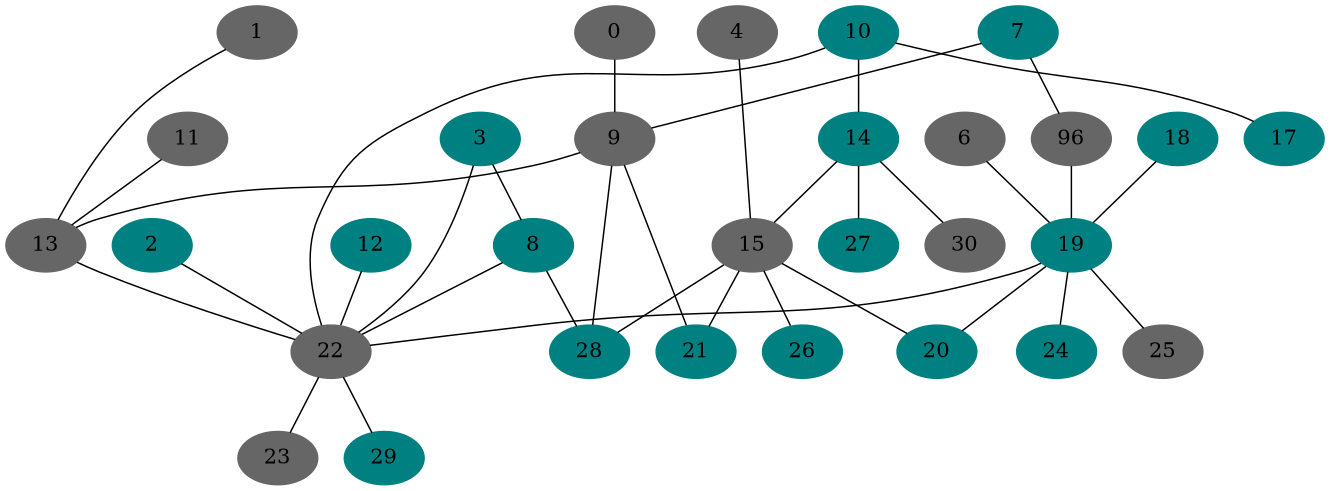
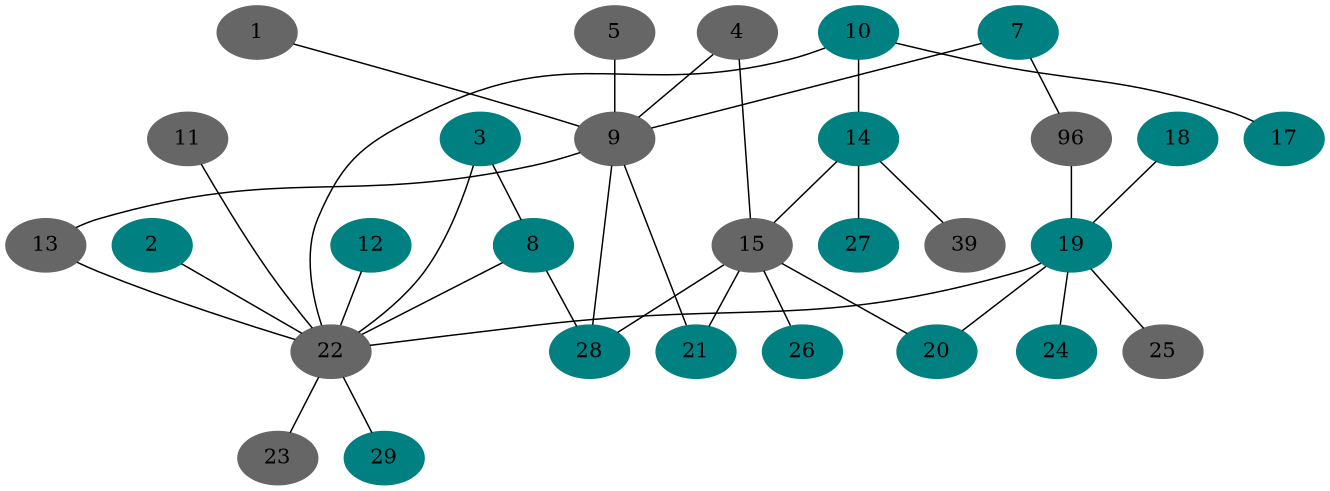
node "0": label "0" -> "5"
edge "4" -- "9": added
edge "1" -- "13": now "1" -- "9"
node "6": removed
edge "11" -- "13": now "11" -- "22"
node "30": label "30" -> "39"
